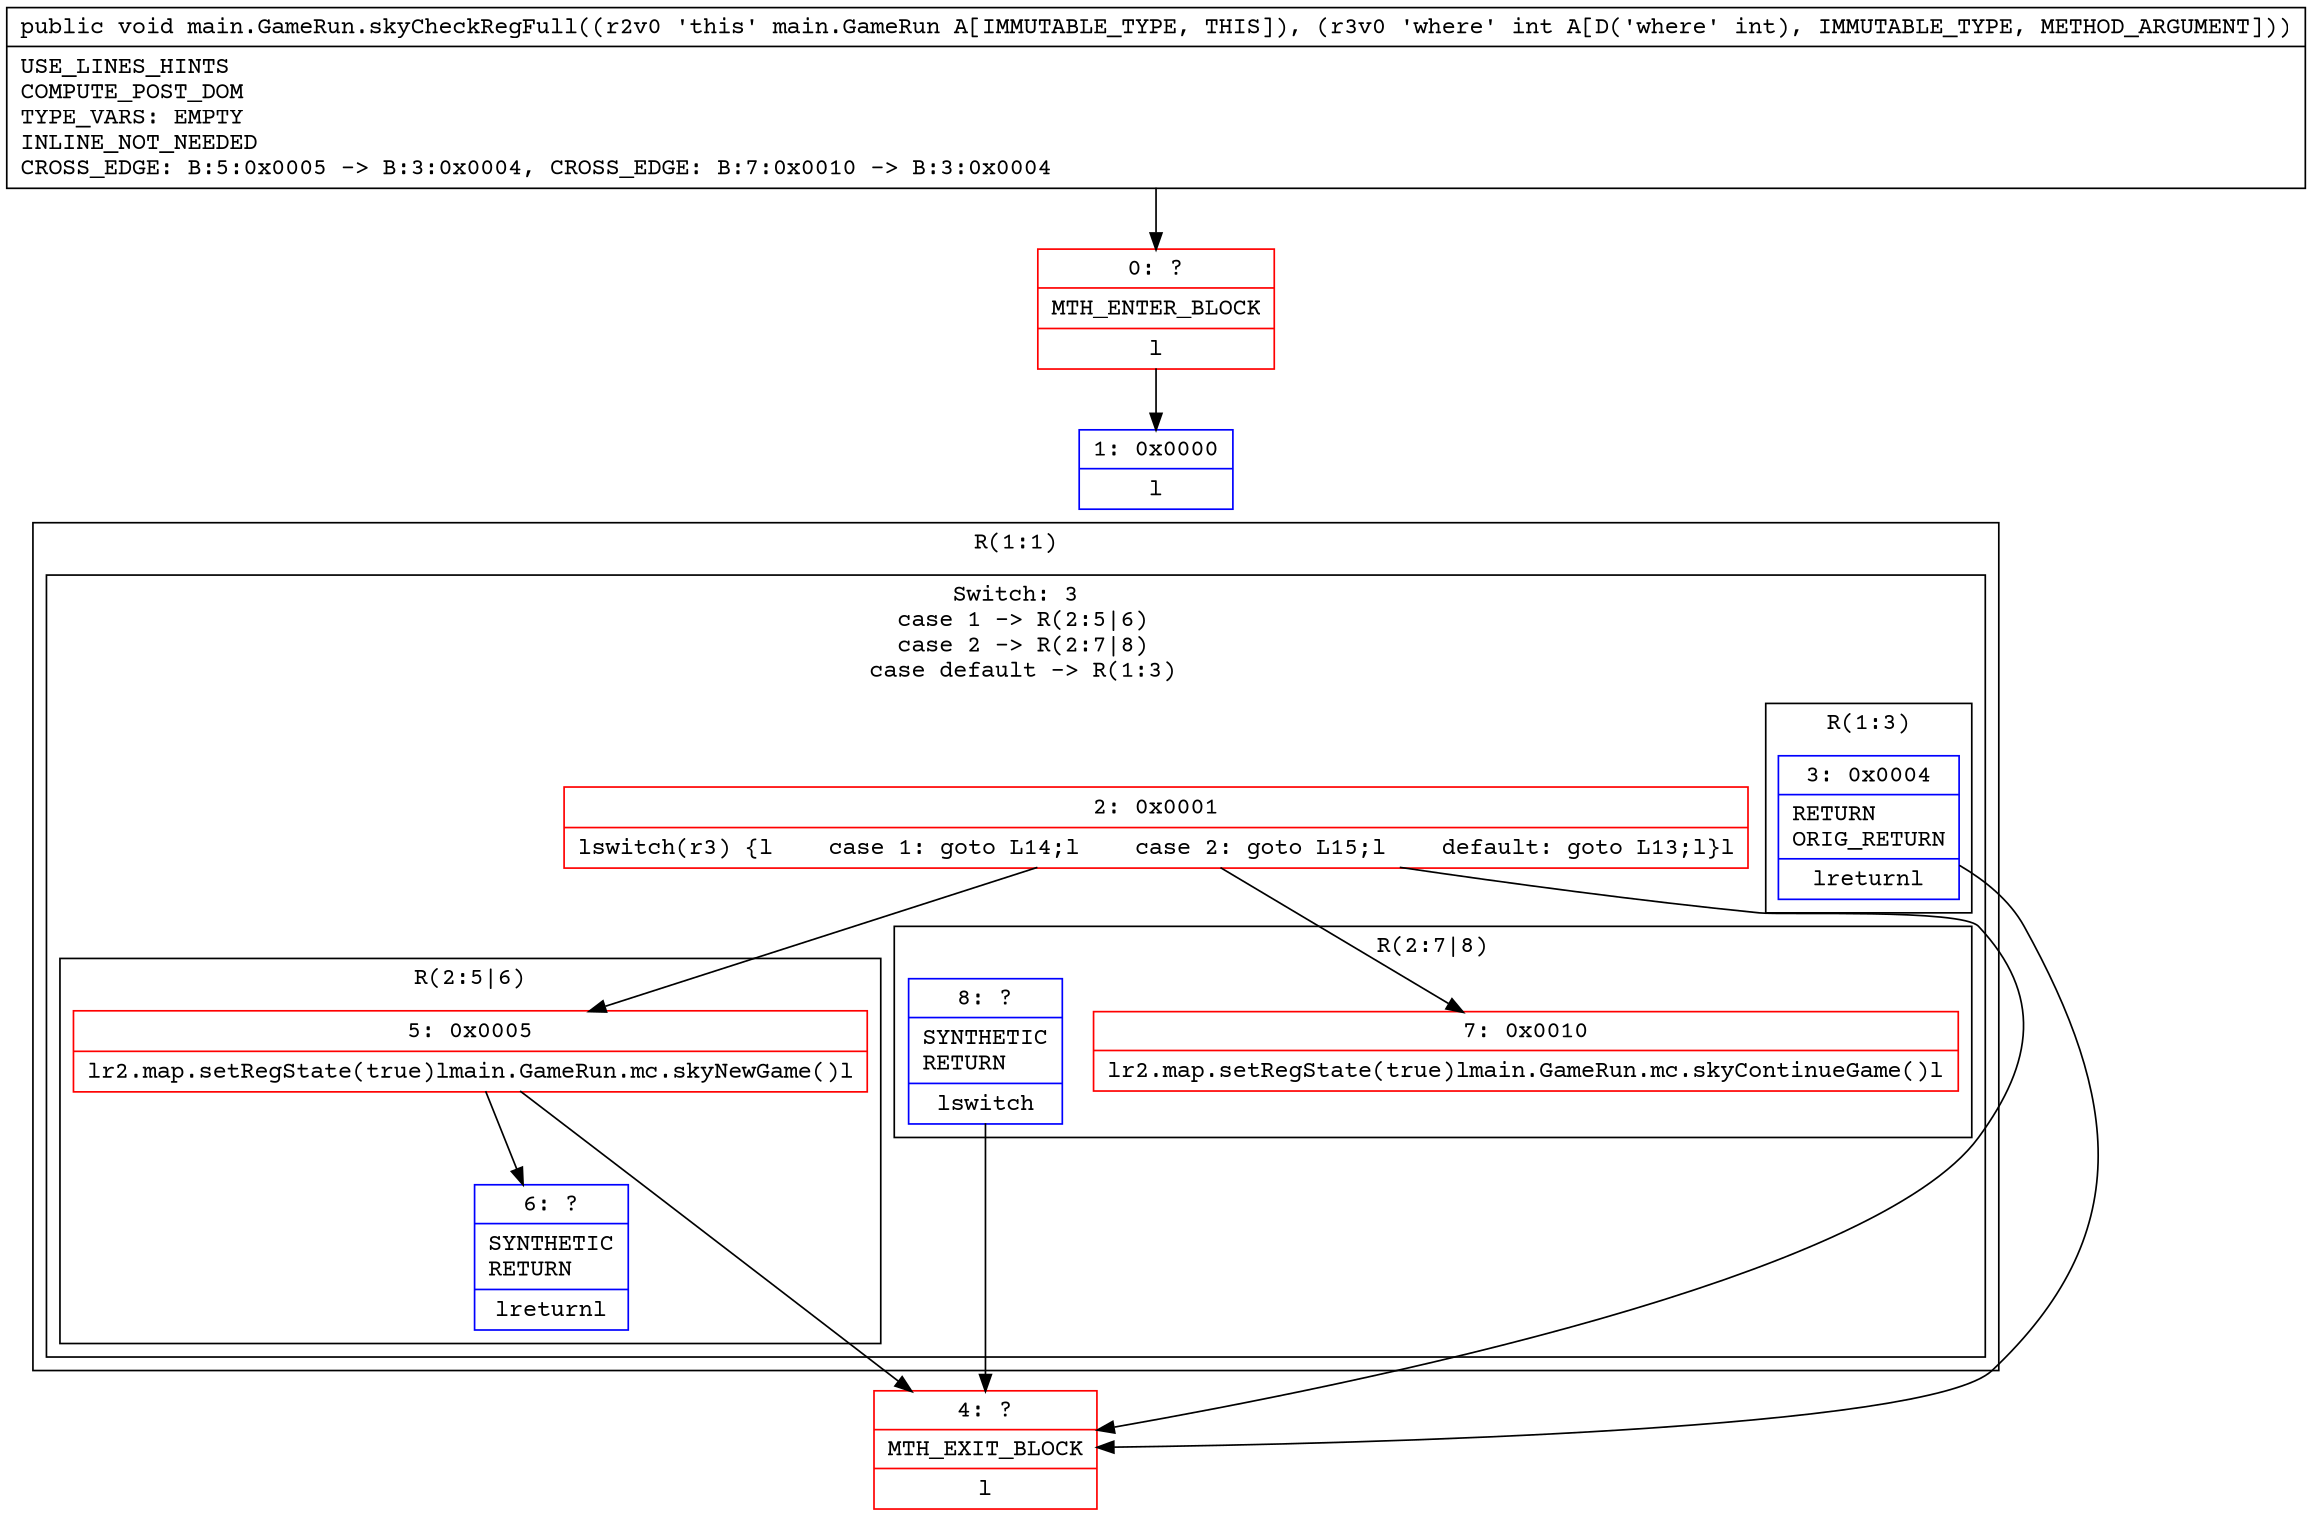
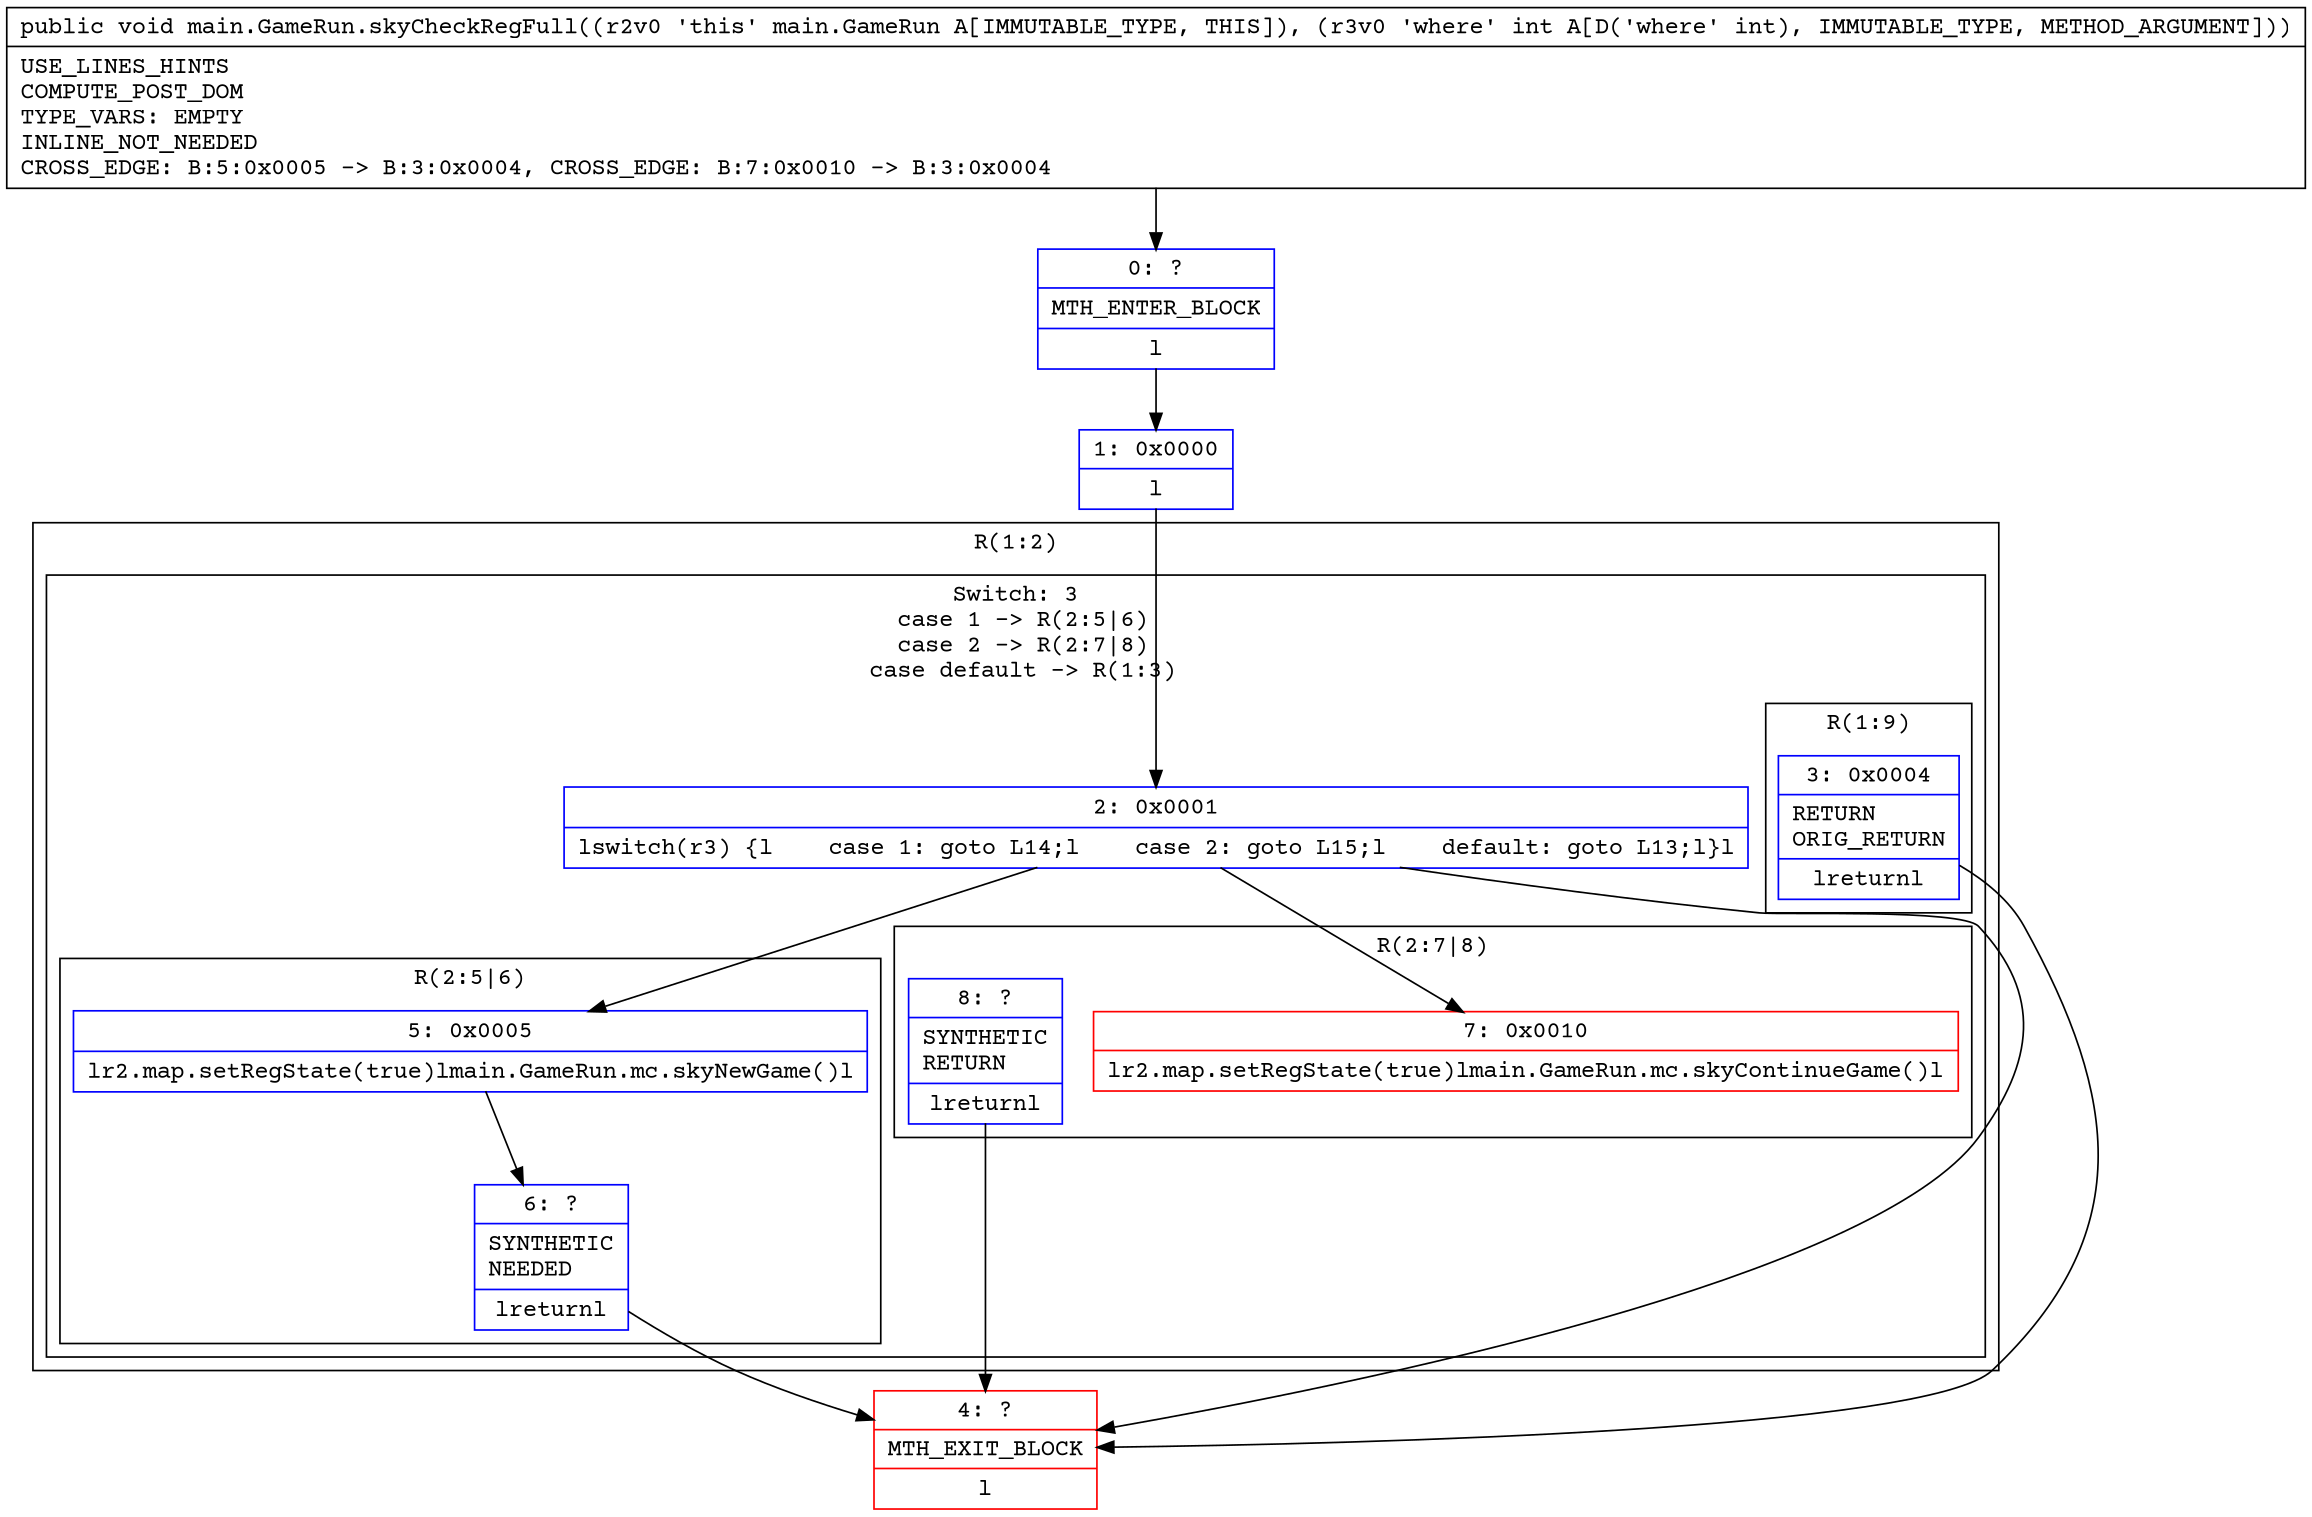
node "0: ?": color red -> blue
cluster "R(1:1)": label "R(1:1)" -> "R(1:2)"
edge "1: 0x0000" -> "2: 0x0001": added
cluster "R(1:3)": label "R(1:3)" -> "R(1:9)"
node "2: 0x0001": color red -> blue
node "5: 0x0005": color red -> blue
node "8: ?": text "lswitch" -> "lreturnl"
edge "5: 0x0005" -> "4: ?": now "6: ?" -> "4: ?"
node "6: ?": text "RETURN" -> "NEEDED"
